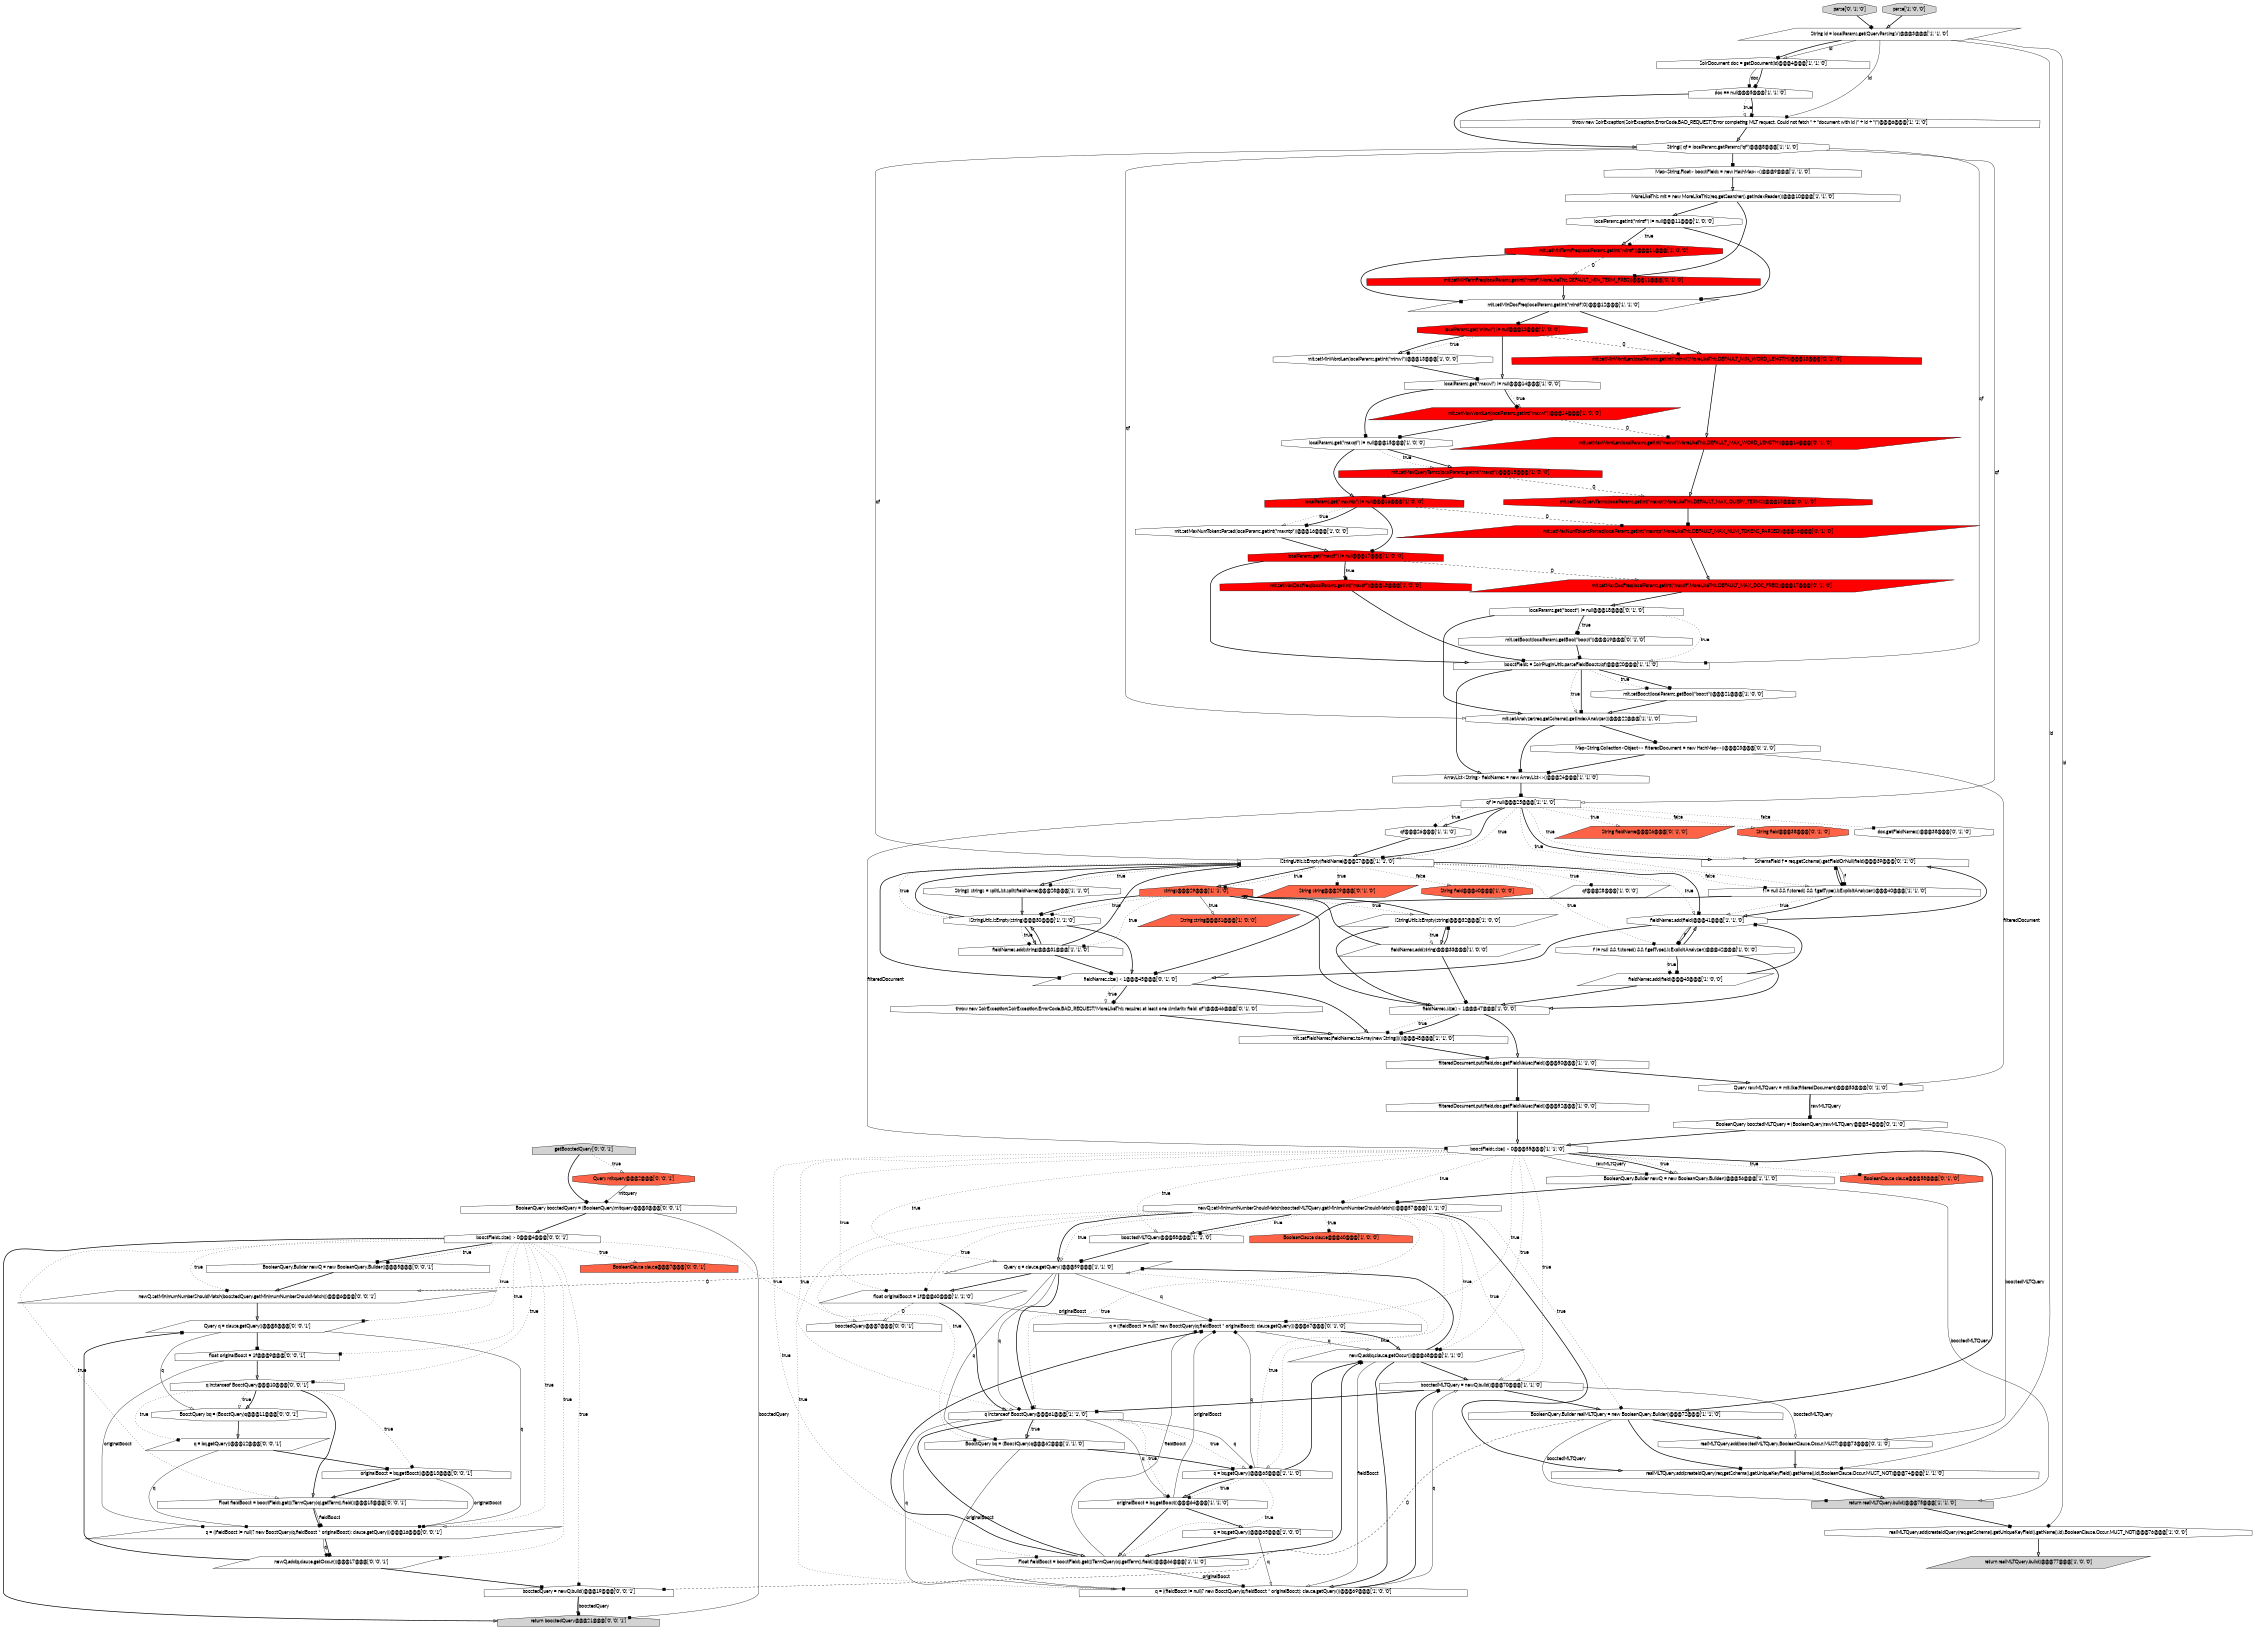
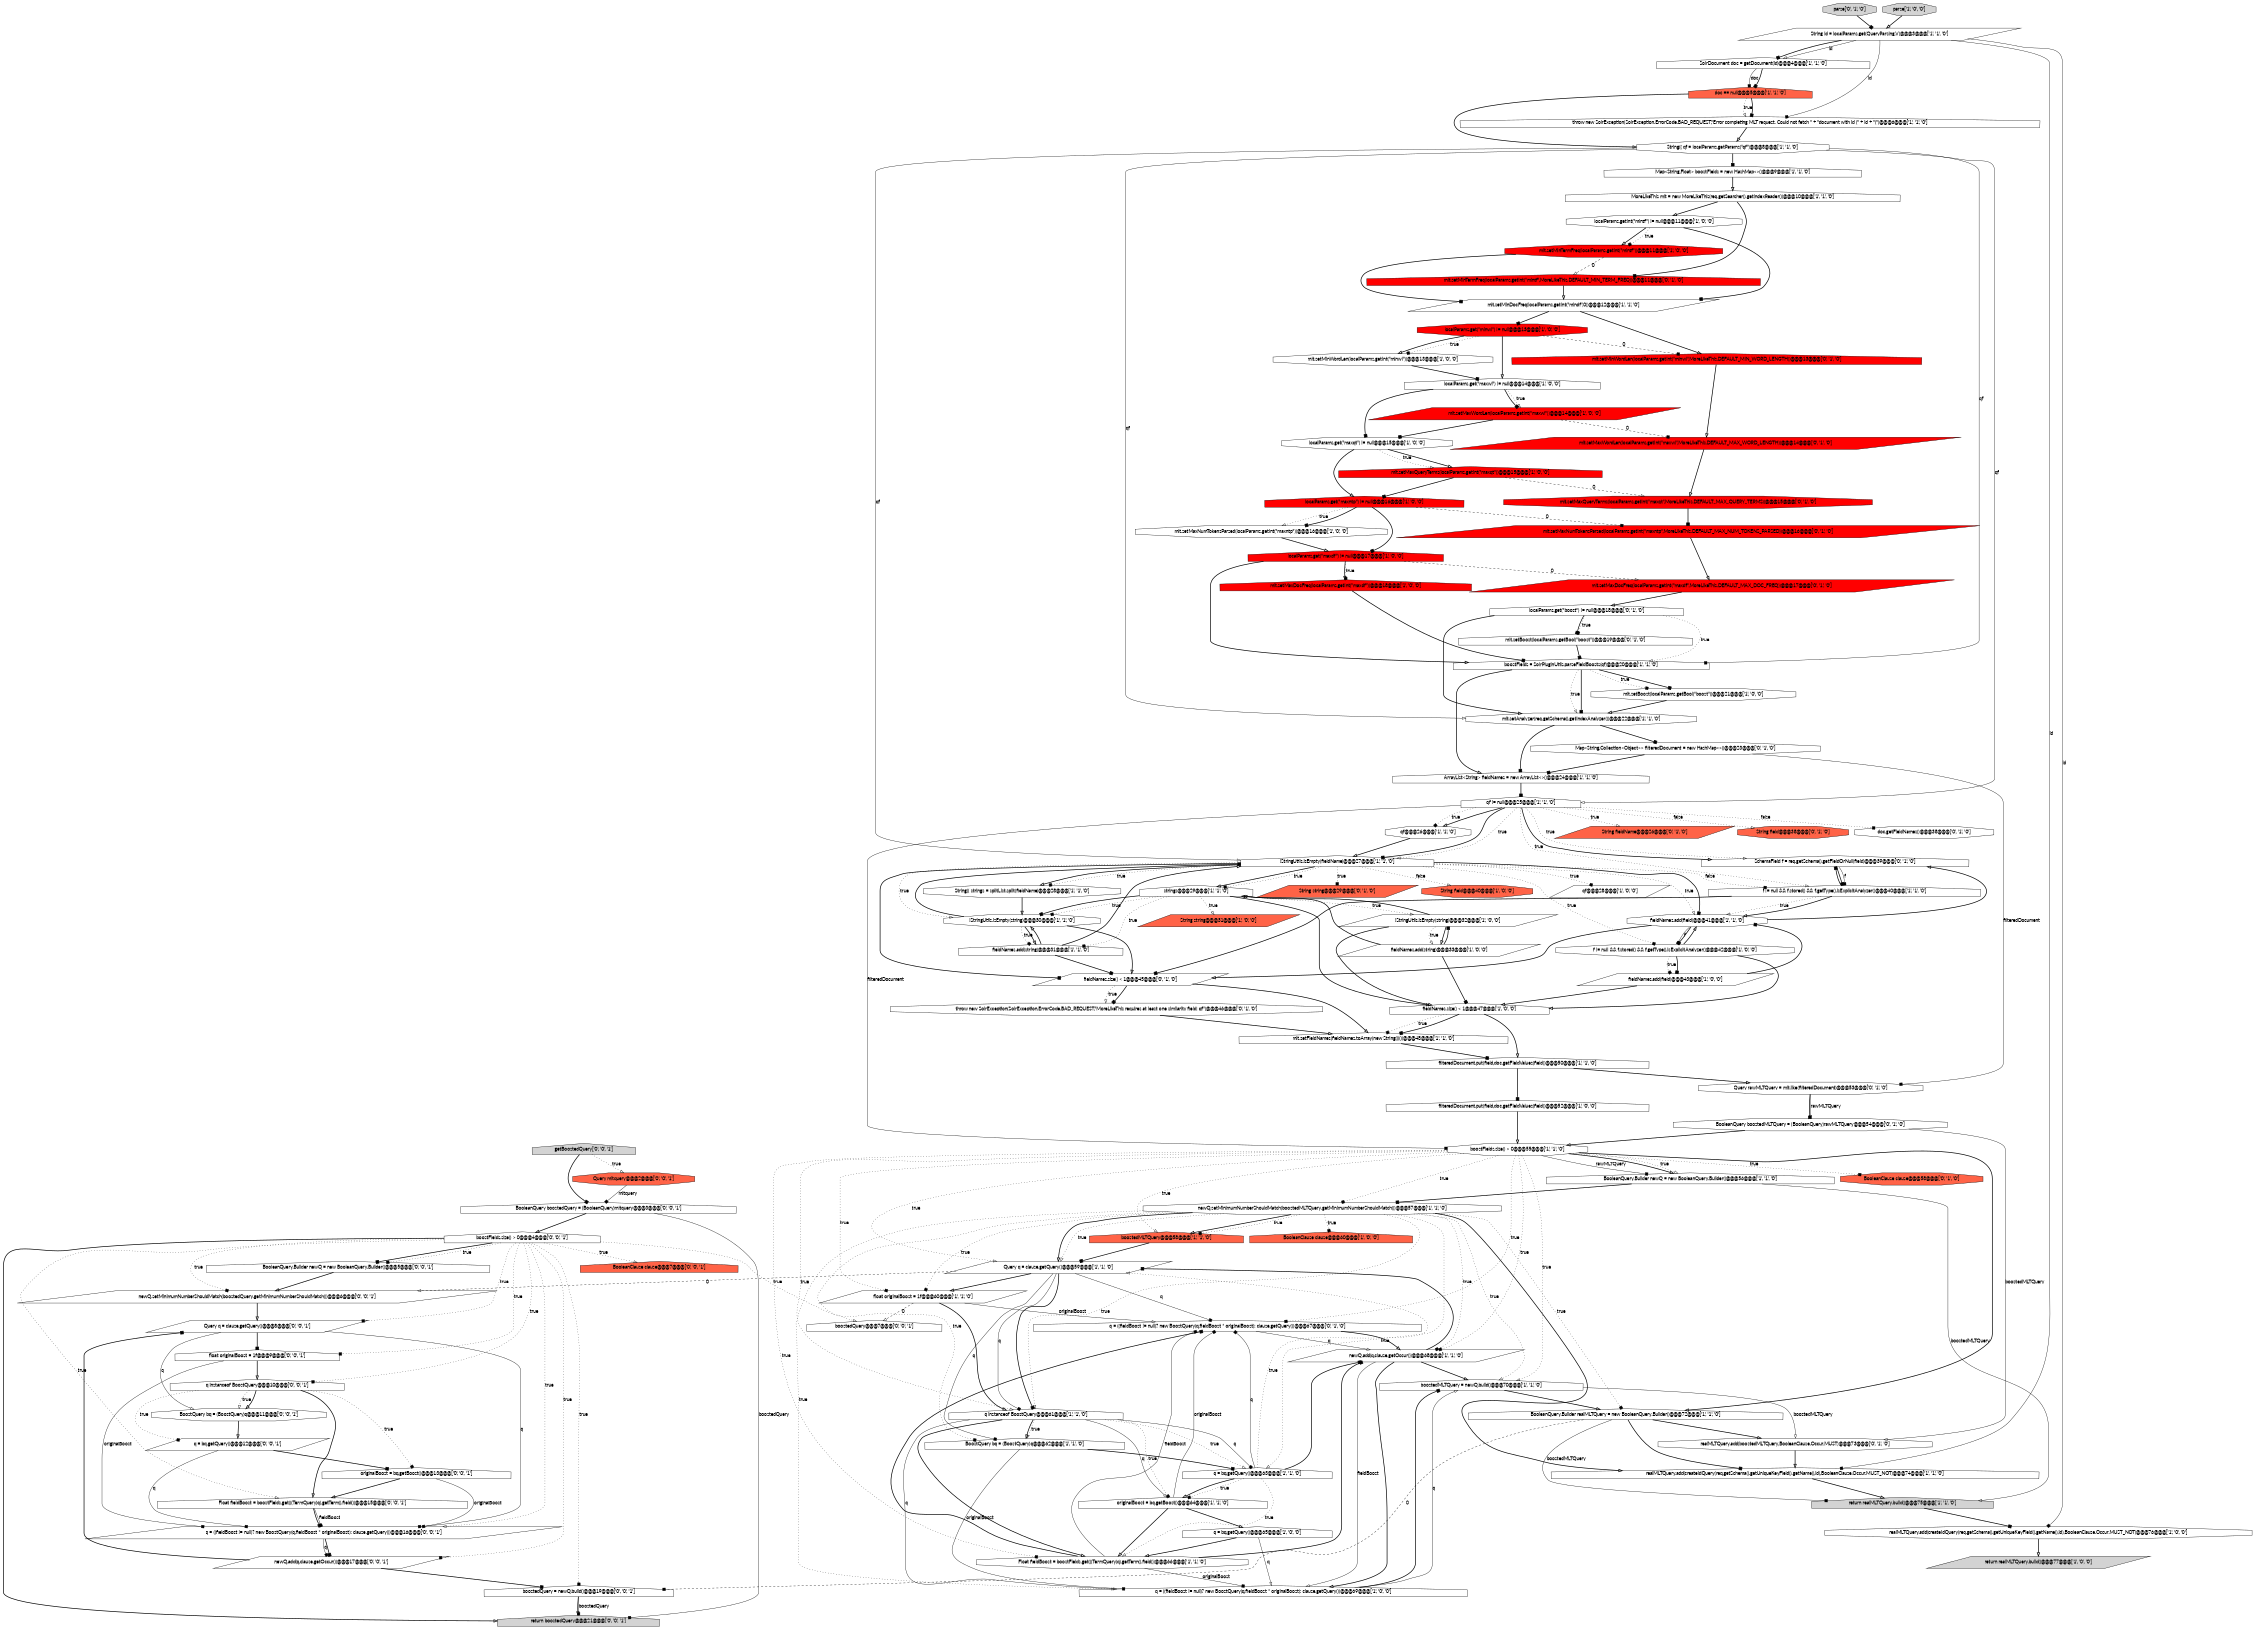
node "doc == null@@@5@@@['1', '1', '0']": fillcolor white -> tomato
node "strings@@@29@@@['1', '1', '0']": fillcolor tomato -> white
edge "strings@@@29@@@['1', '1', '0']" -> "String string@@@31@@@['1', '0', '0']": style solid -> dotted
node "boostedMLTQuery@@@58@@@['1', '1', '0']": fillcolor white -> tomato
edge "boostedMLTQuery = newQ.build()@@@70@@@['1', '1', '0']" -> "q instanceof BoostQuery@@@61@@@['1', '1', '0']": removed
